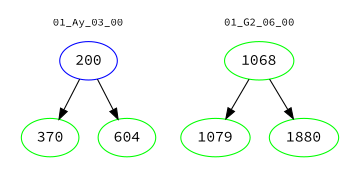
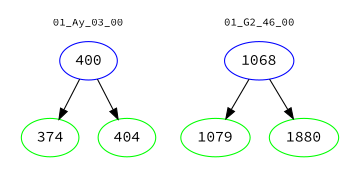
cluster "01_G2_06_00": label "01_G2_06_00" -> "01_G2_46_00"
node "200": label "200" -> "400"
node "1068": color green -> blue
node "370": label "370" -> "374"
node "604": label "604" -> "404"
